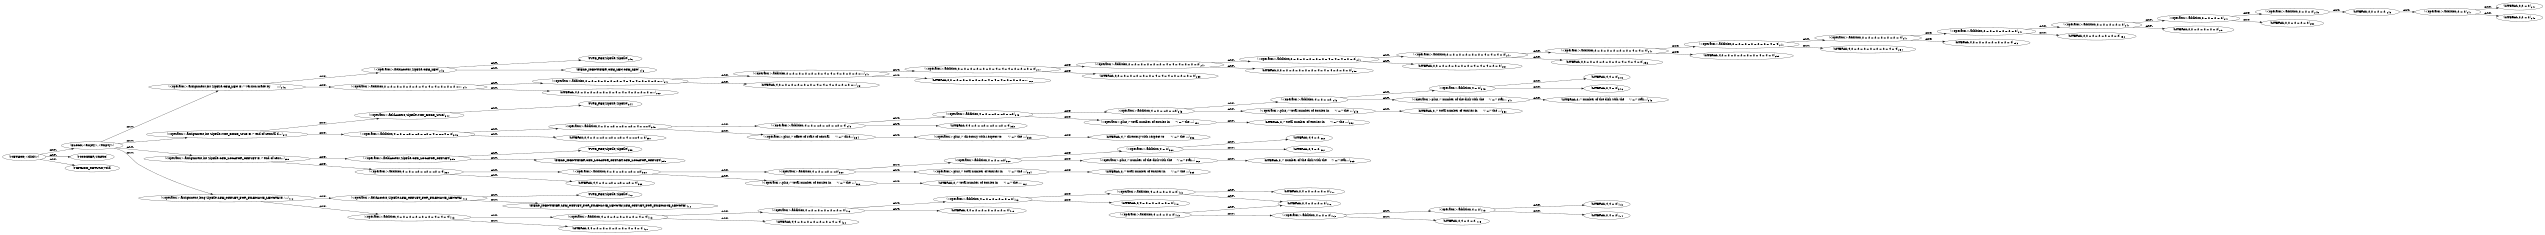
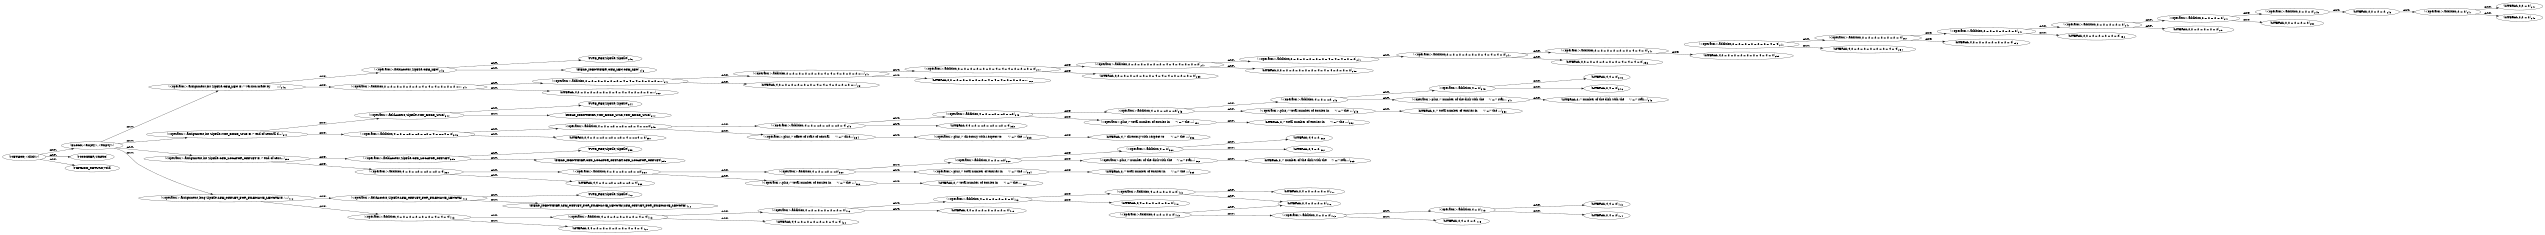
node "(<operator>.addition,2 + 2 + 2 + 2 + 2 + 2 + 4)": text "247" -> "267"
edge "(<operator>.addition,2 + 2 + 2 + 2 + 2 + 2 + 4 + 4 + 4)" -> "(<operator>.addition,2 + 2 + 2 + 2 + 2 + 2 + 4 + 4)": removed, label "AST:"
node "(LITERAL,2,2 + 2 + 2 + 2 + 2 + 2 + 4 + 4 + 4 + 2 + 2)": removed
node "(FIELD_IDENTIFIER,MIN_EOCD_SIZE,MIN_EOCD_SIZE)": added
